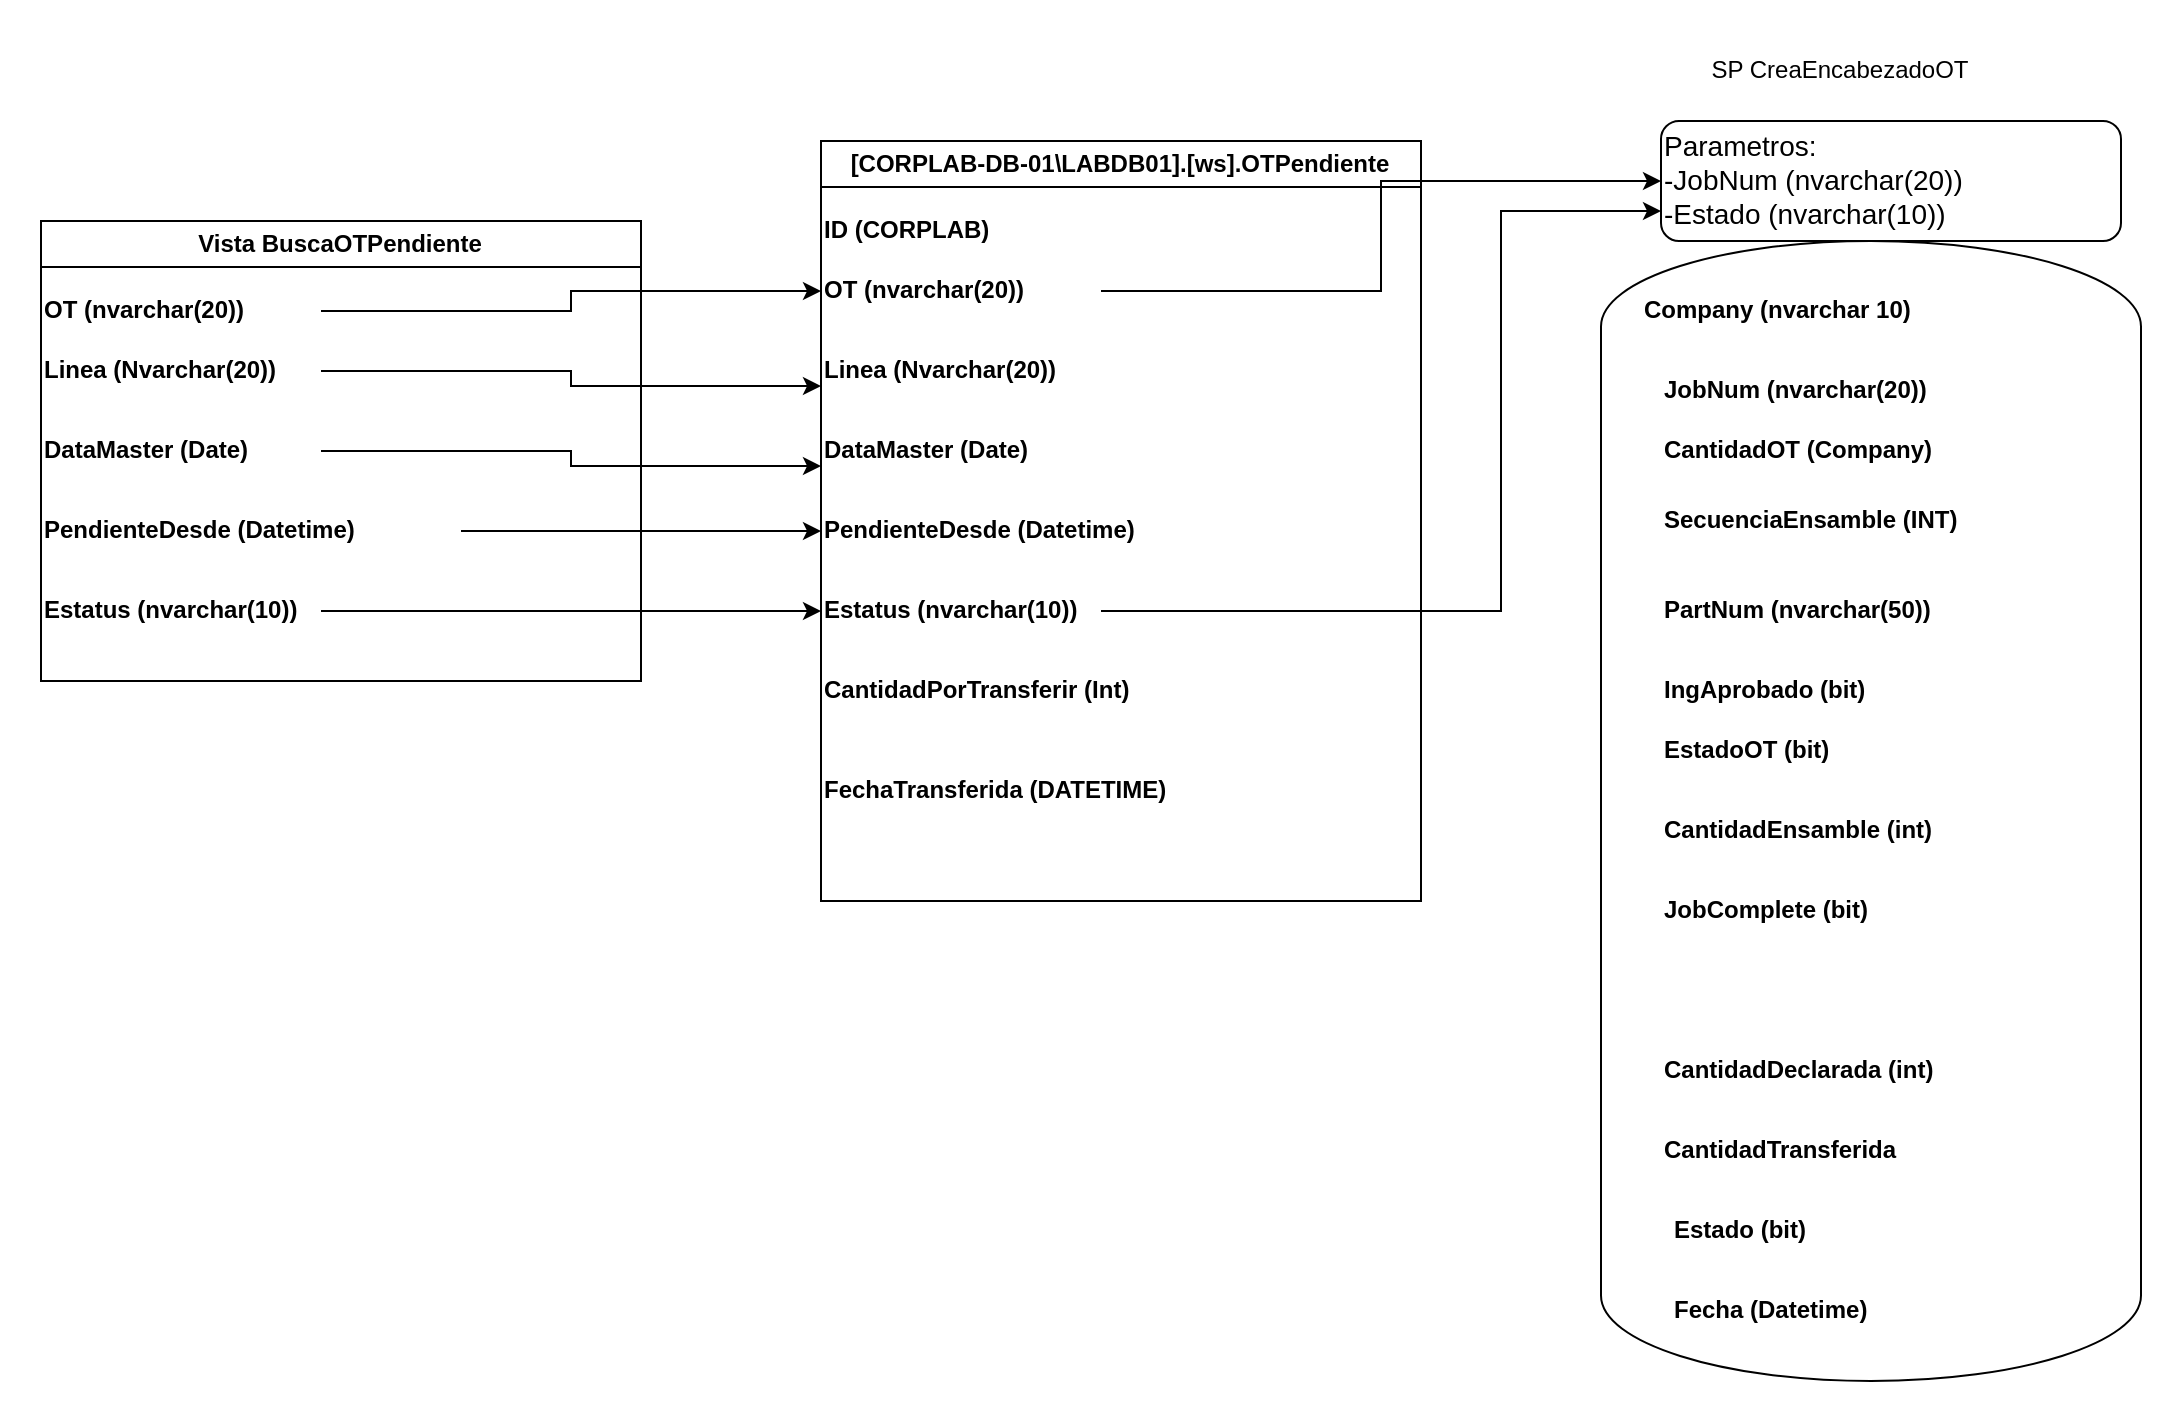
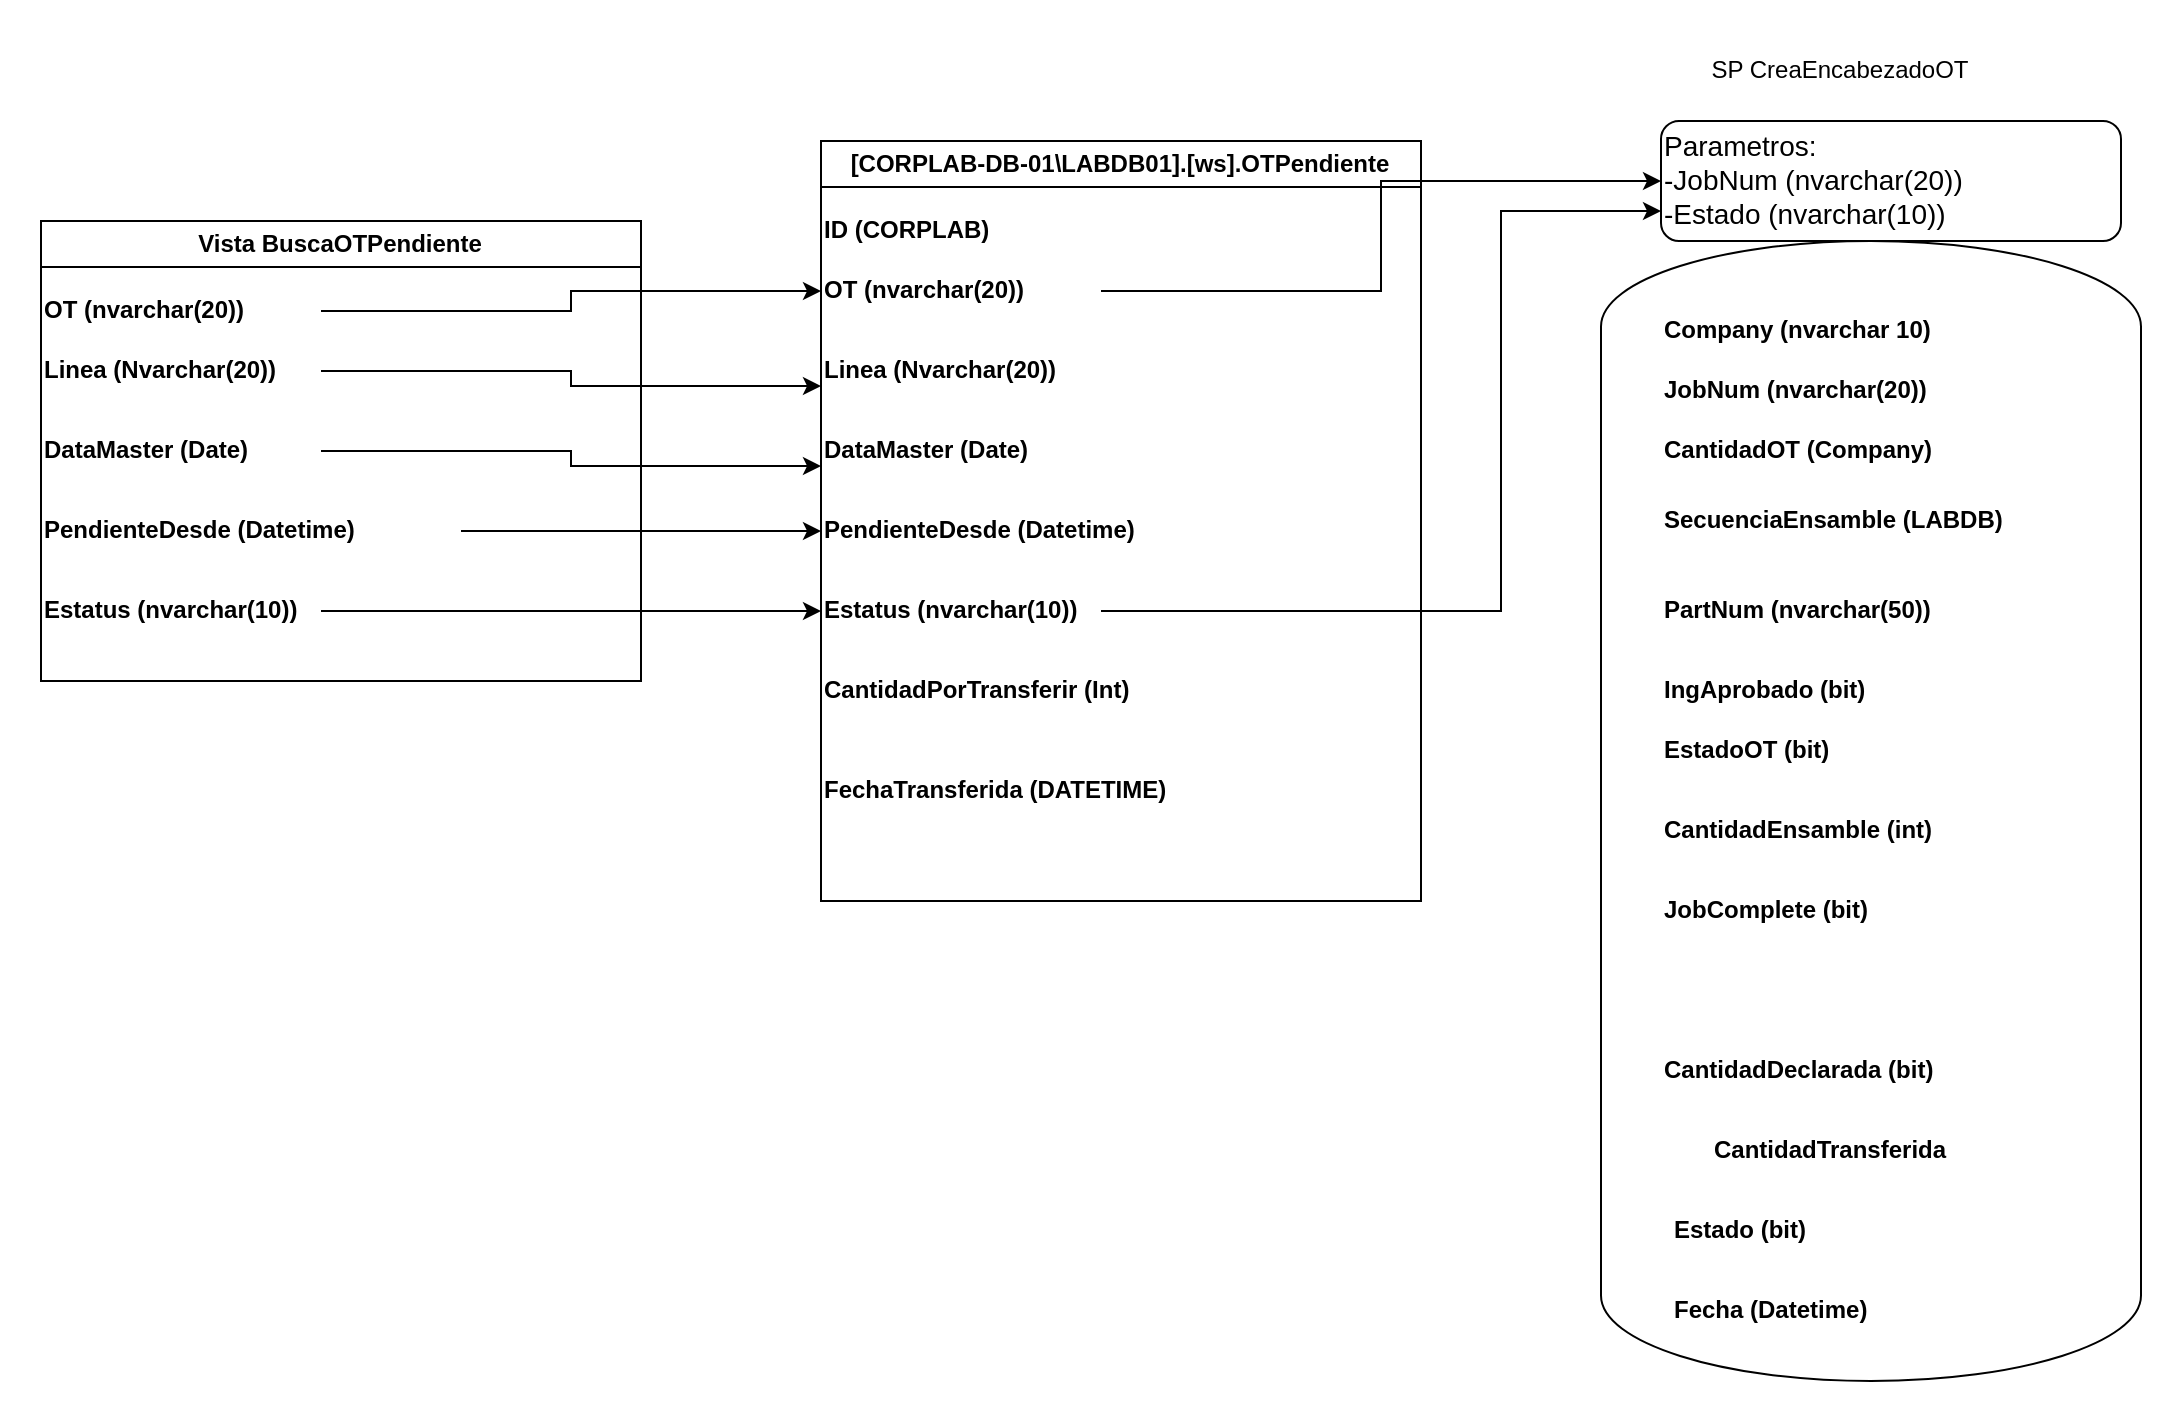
node "Company (nvarchar 10)": moved (1781, 311) -> (1801, 331)
node "SecuenciaEnsamble (INT)": label "SecuenciaEnsamble (INT)" -> "SecuenciaEnsamble (LABDB)"
node "CantidadDeclarada (int)": label "CantidadDeclarada (int)" -> "CantidadDeclarada (bit)"
node "CantidadTransferida": moved (1861, 1151) -> (1911, 1151)
